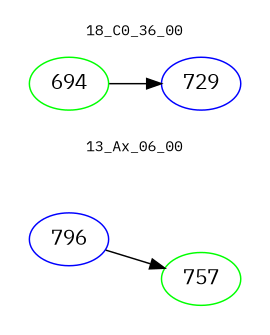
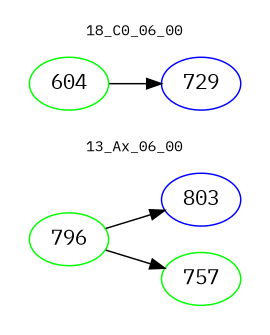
cluster "18_C0_36_00": label "18_C0_36_00" -> "18_C0_06_00"
node "694": label "694" -> "604"
node "803": added
node "796": color blue -> green
